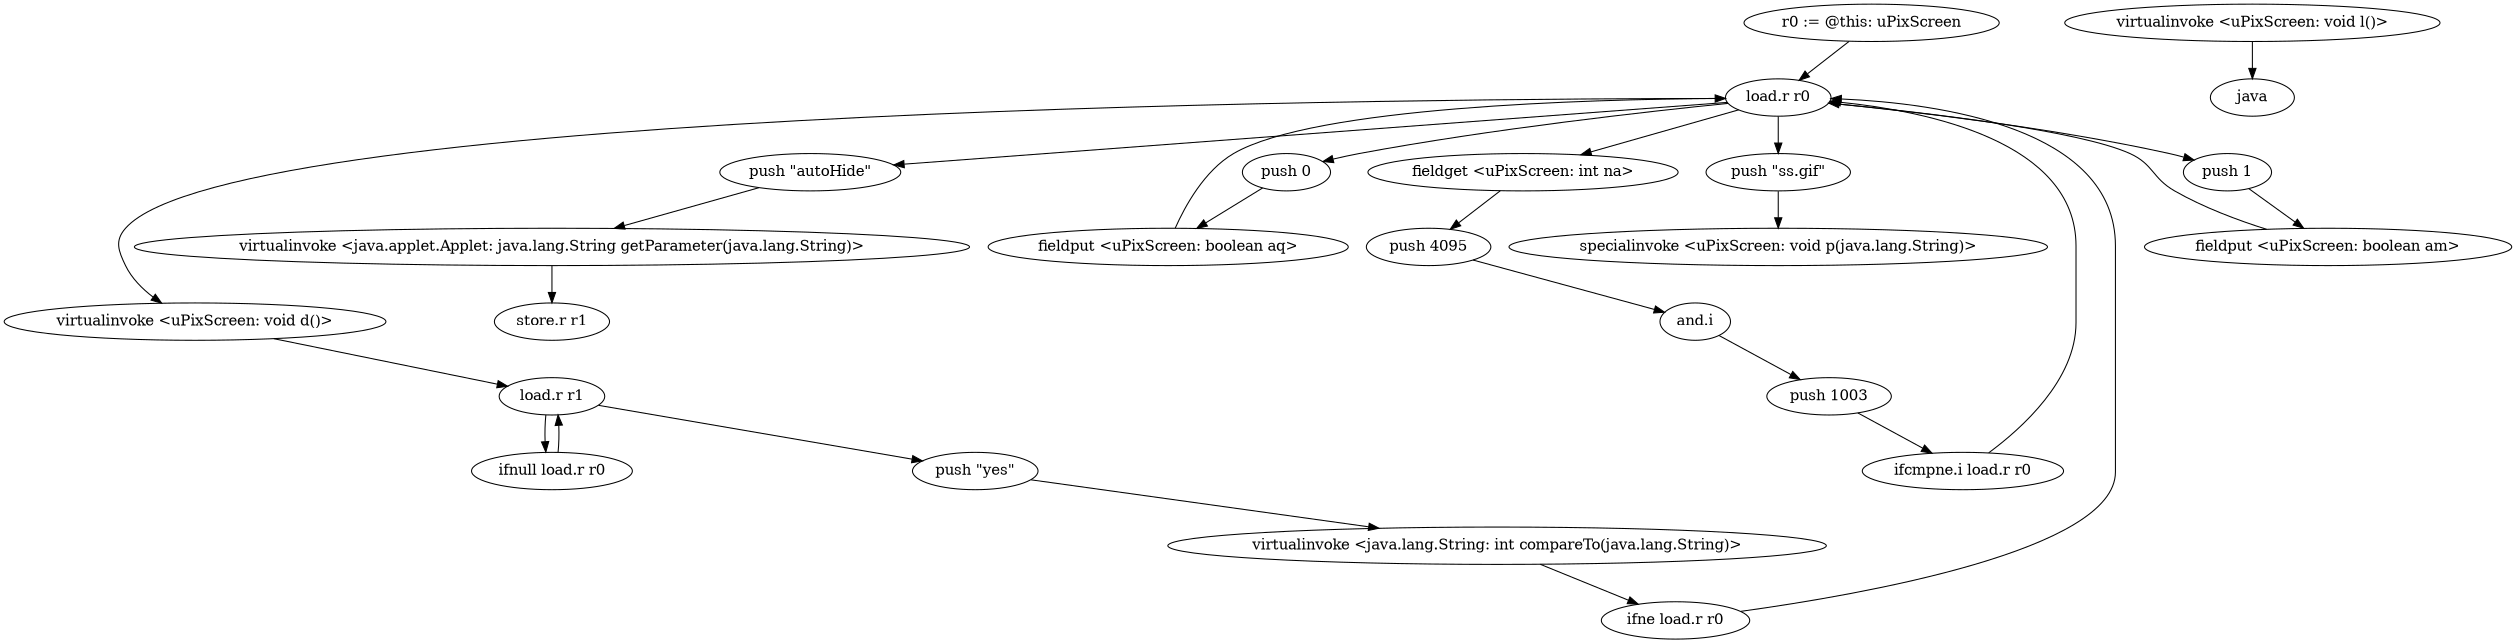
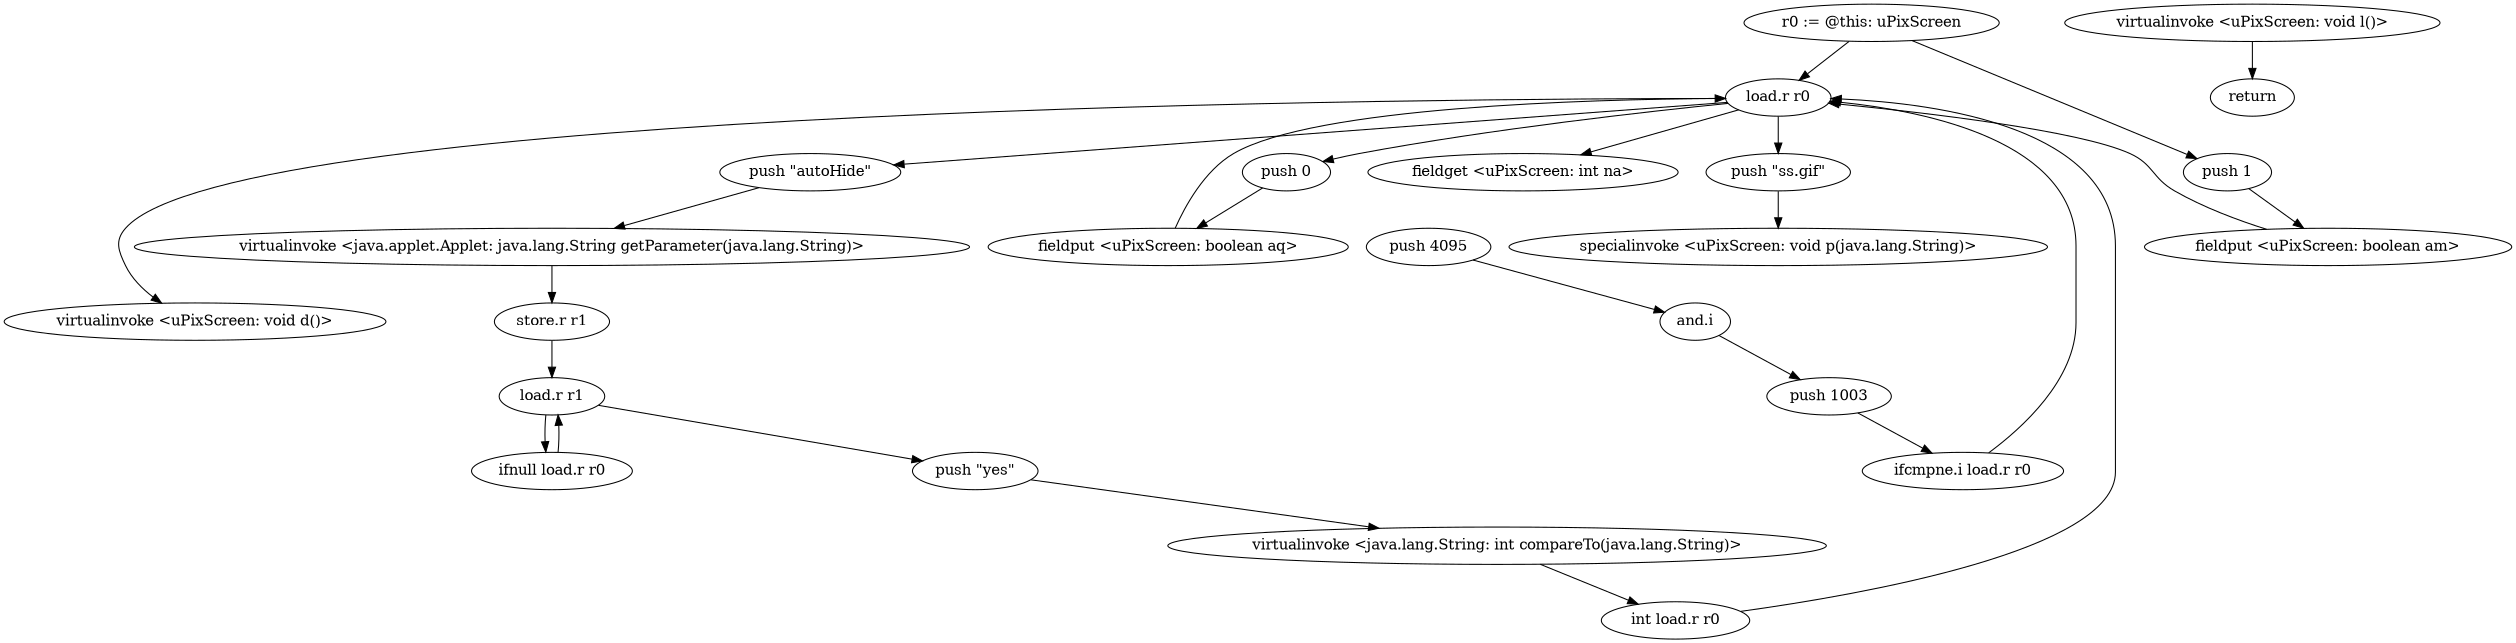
node "java": label "java" -> "return"
edge "load.r r0" -> "push 1": now "r0 := @this: uPixScreen" -> "push 1"
edge "fieldget <uPixScreen: int na>" -> "push 4095": removed
edge "virtualinvoke <uPixScreen: void d()>" -> "load.r r1": now "store.r r1" -> "load.r r1"
node "ifne load.r r0": label "ifne load.r r0" -> "int load.r r0"
